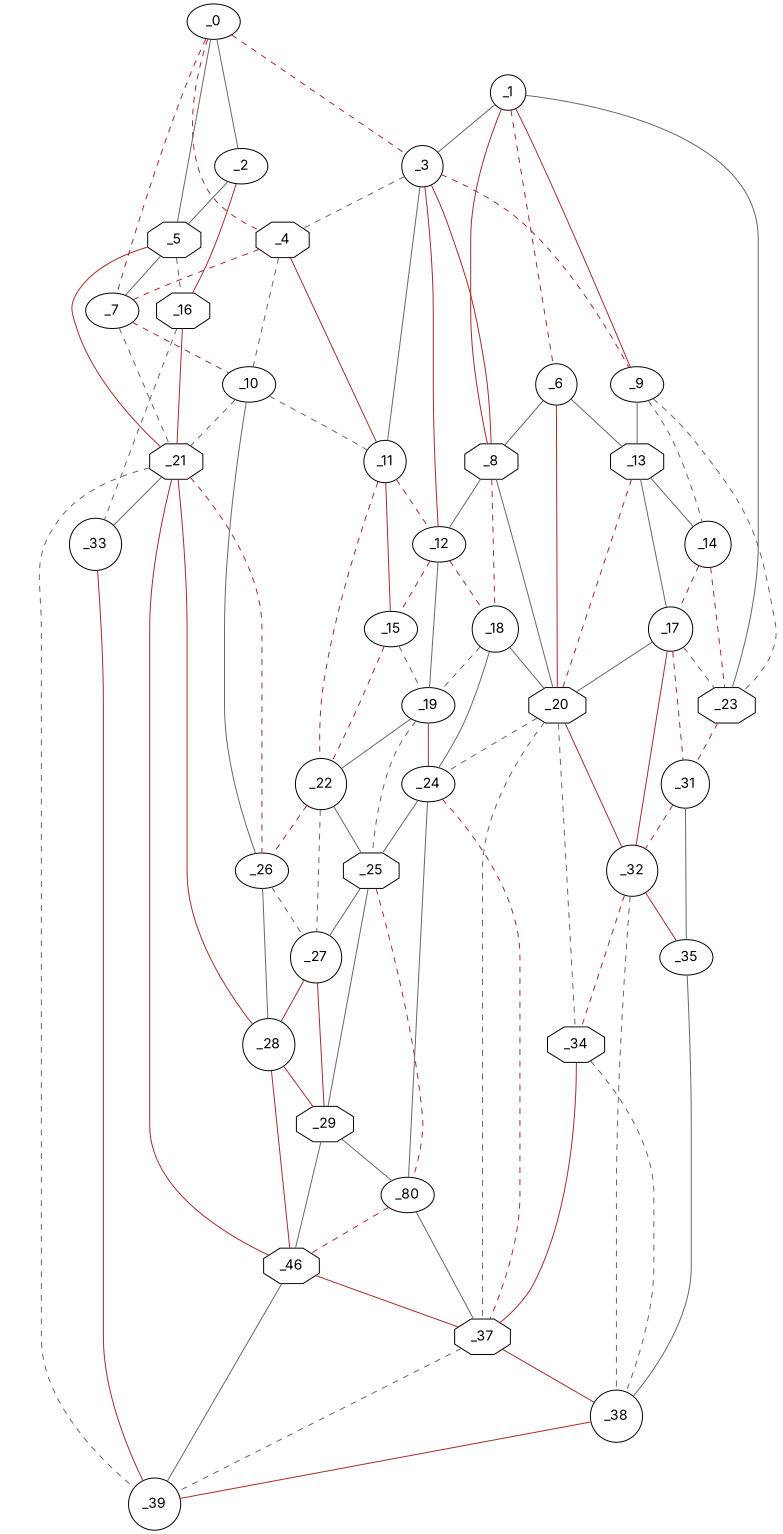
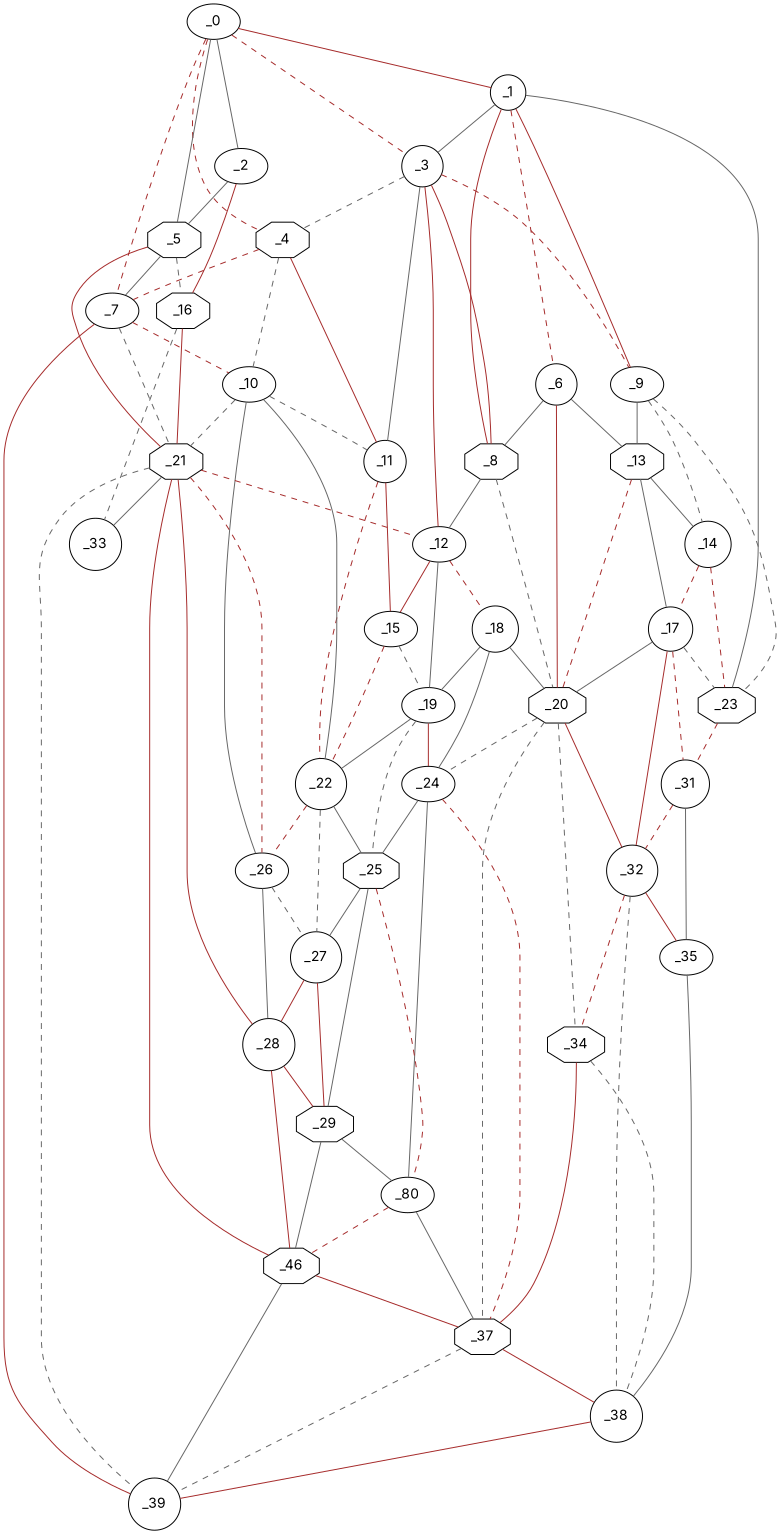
edge "_0" -- "_1": added
edge "_11" -- "_12": now "_21" -- "_12"
edge "_8" -- "_18": removed
edge "_10" -- "_22": added
edge "_8" -- "_20": style solid -> dashed
edge "_12" -- "_15": style dashed -> solid
edge "_18" -- "_19": style dashed -> solid
edge "_33" -- "_39": now "_7" -- "_39"
